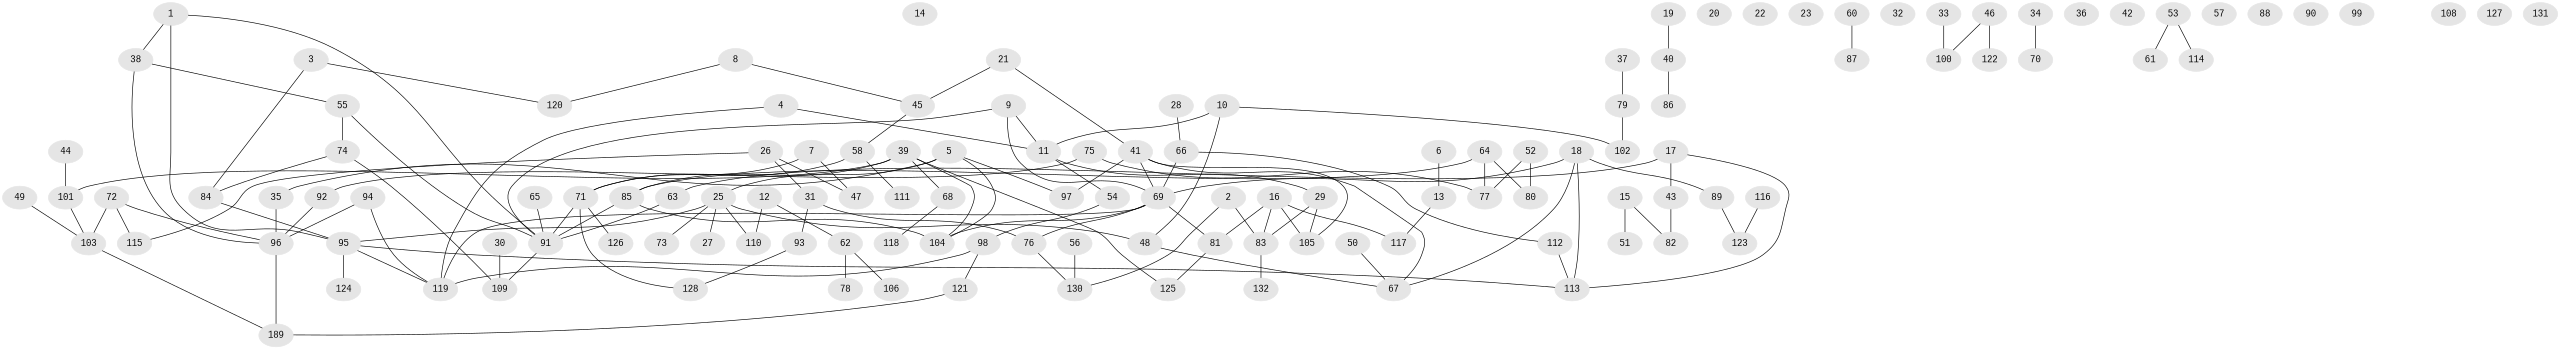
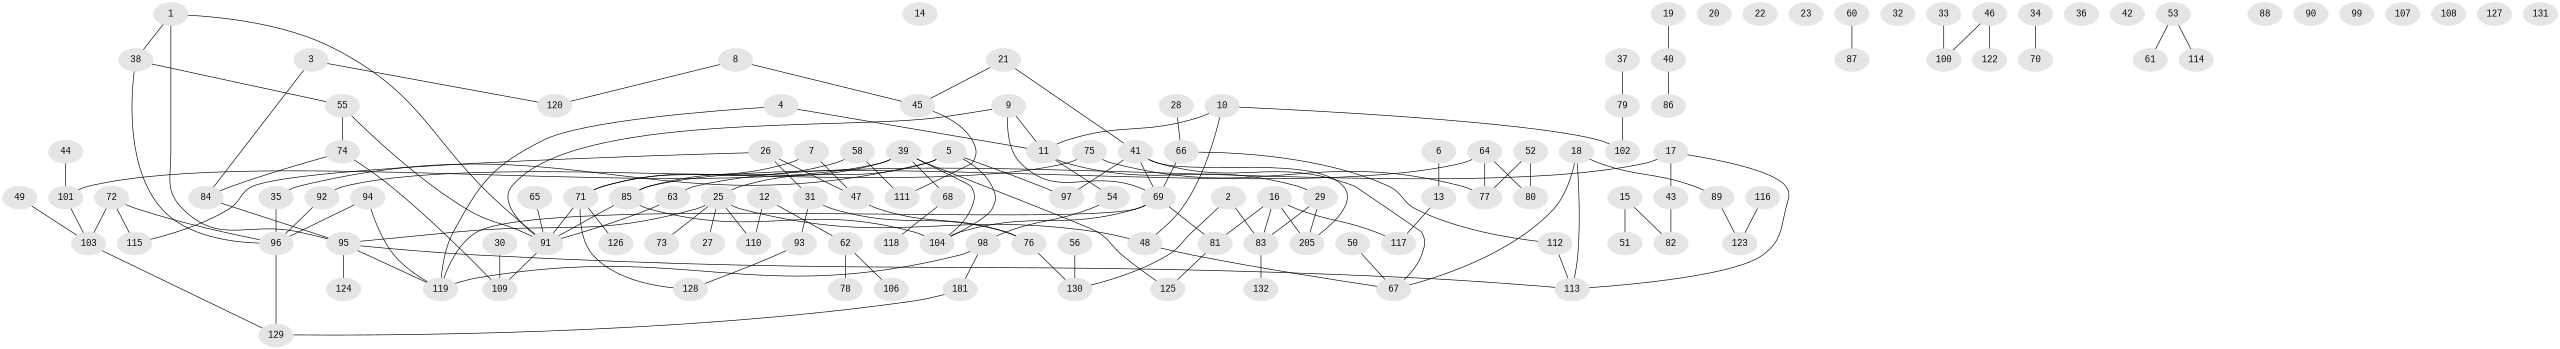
node "57": removed
node "107": added
edge "45" -- "58": now "45" -- "111"
edge "18" -- "69": removed
edge "69" -- "76": now "47" -- "76"
node "105": label "105" -> "205"
node "121": label "121" -> "181"
node "189": label "189" -> "129"
